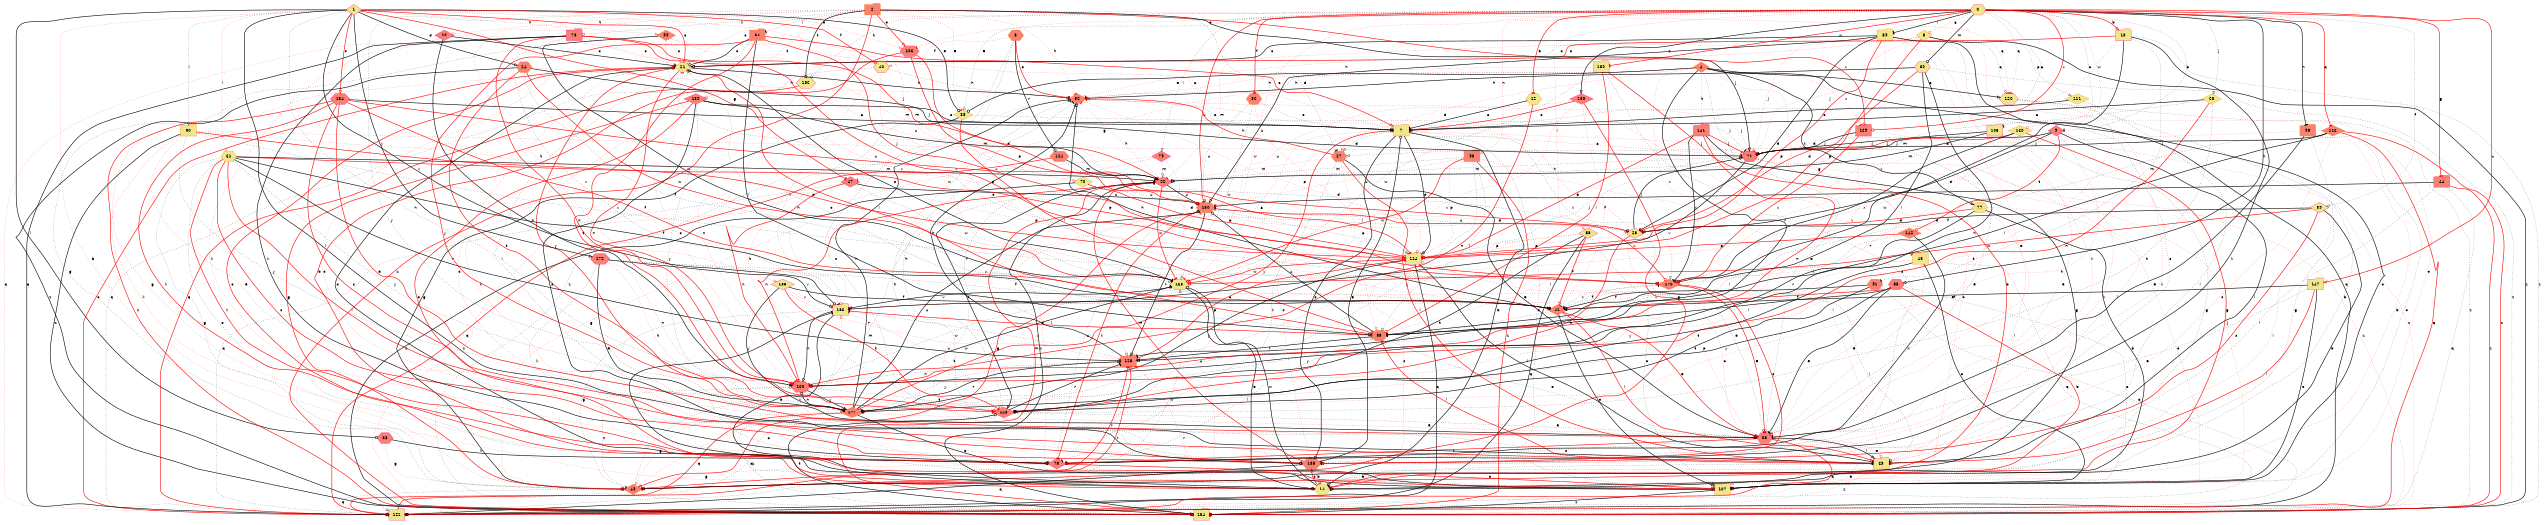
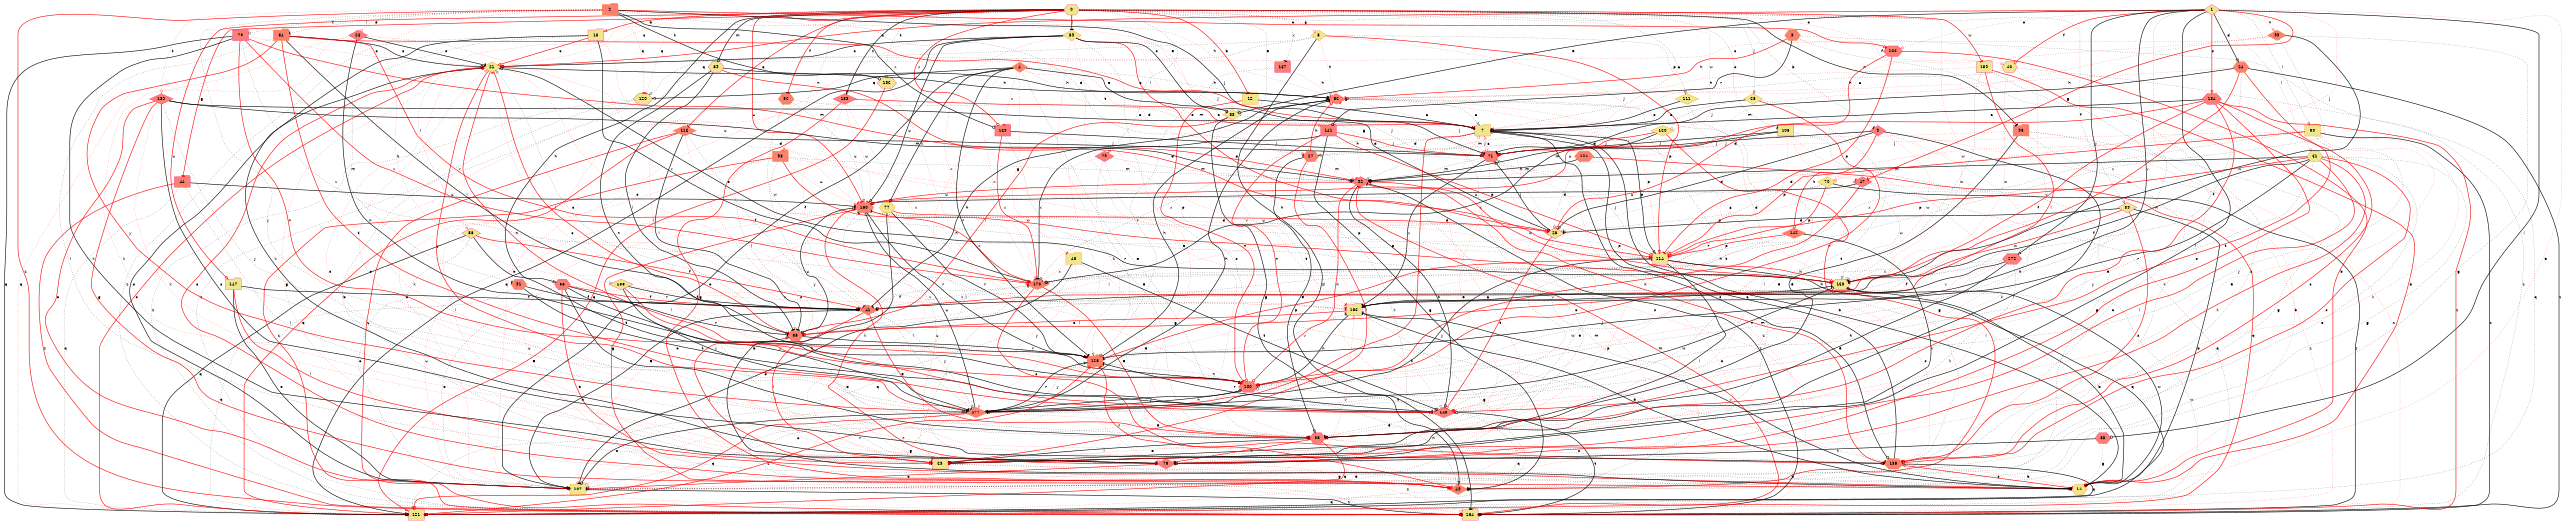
edge "2" -> "26": label "t" -> "d"
node "59": shape folder -> diamond
edge "2" -> "169": color red -> black
edge "3" -> "56": label "o" -> "h"
node "167": added
edge "3" -> "124": now "3" -> "141"
node "12": shape hexagon -> folder
edge "92" -> "150": color black -> red
